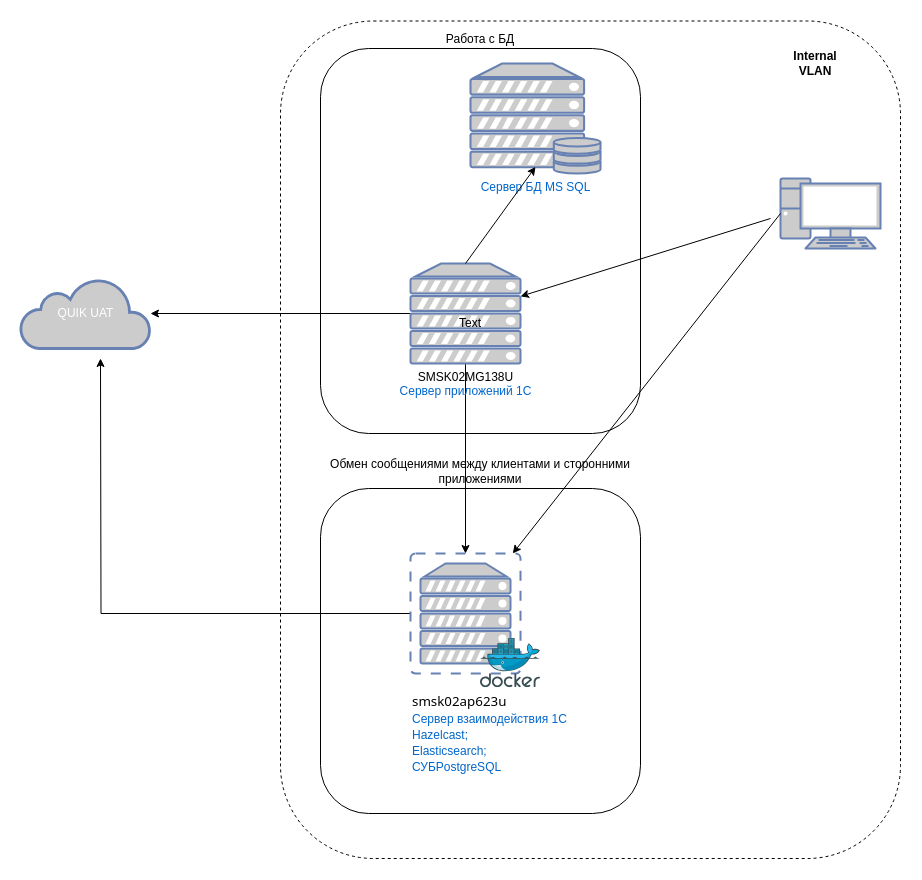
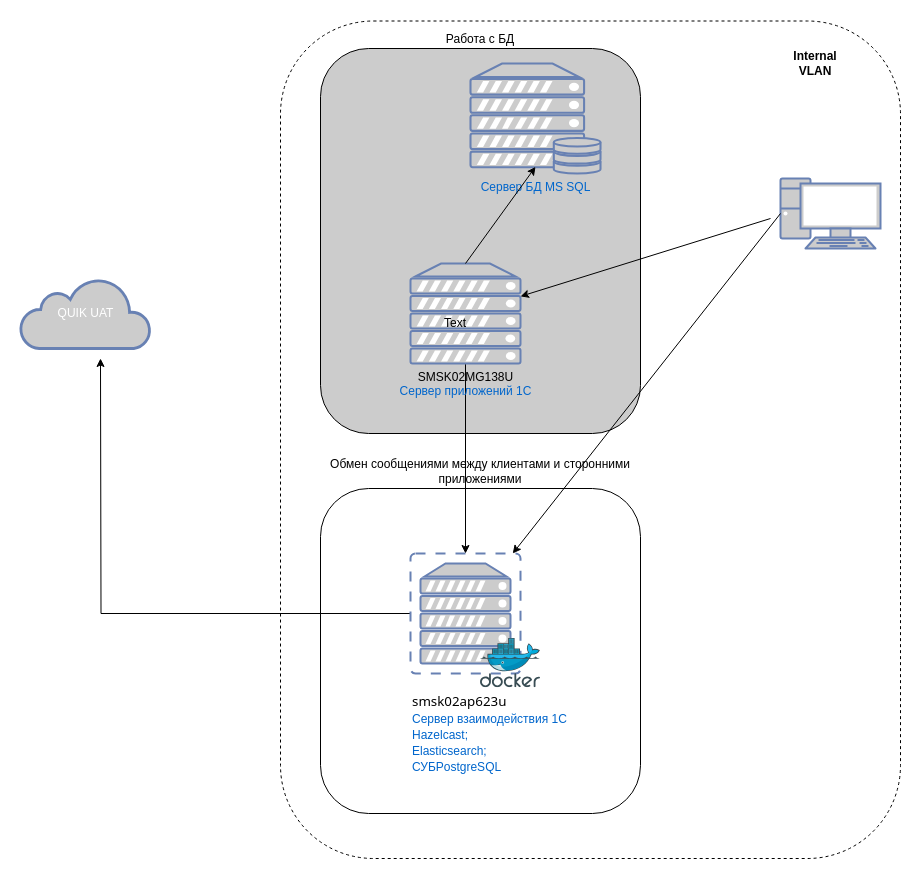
node "Работа с БД": fillcolor #ffffff -> #cccccc
edge "SMSK02MG138U Сервер приложений 1С" -> "QUIK UAT": removed
node "Text": moved (471, 324) -> (456, 324)
